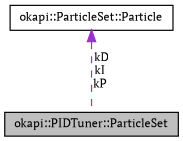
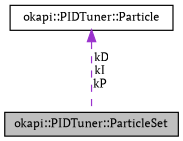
node "okapi::ParticleSet::Particle": label "okapi::ParticleSet::Particle" -> "okapi::PIDTuner::Particle"
